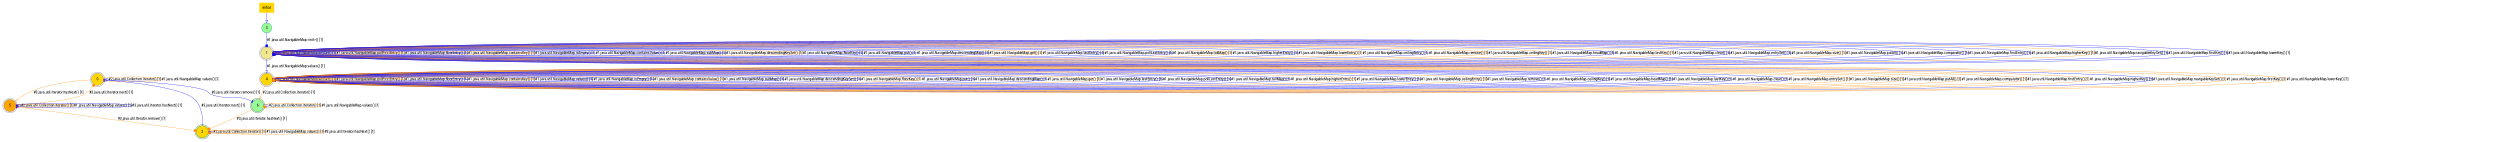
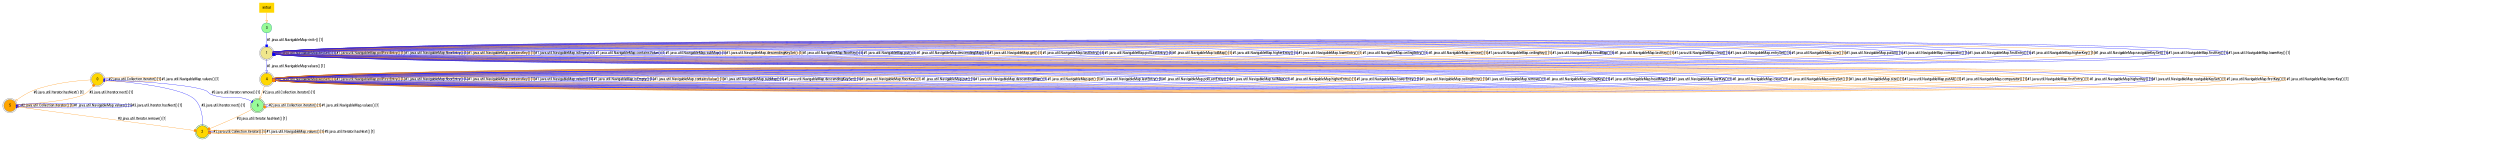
edge "initial" -> "3": color blue -> darkorange
edge "2" -> "0": arrowhead onormal -> tee
